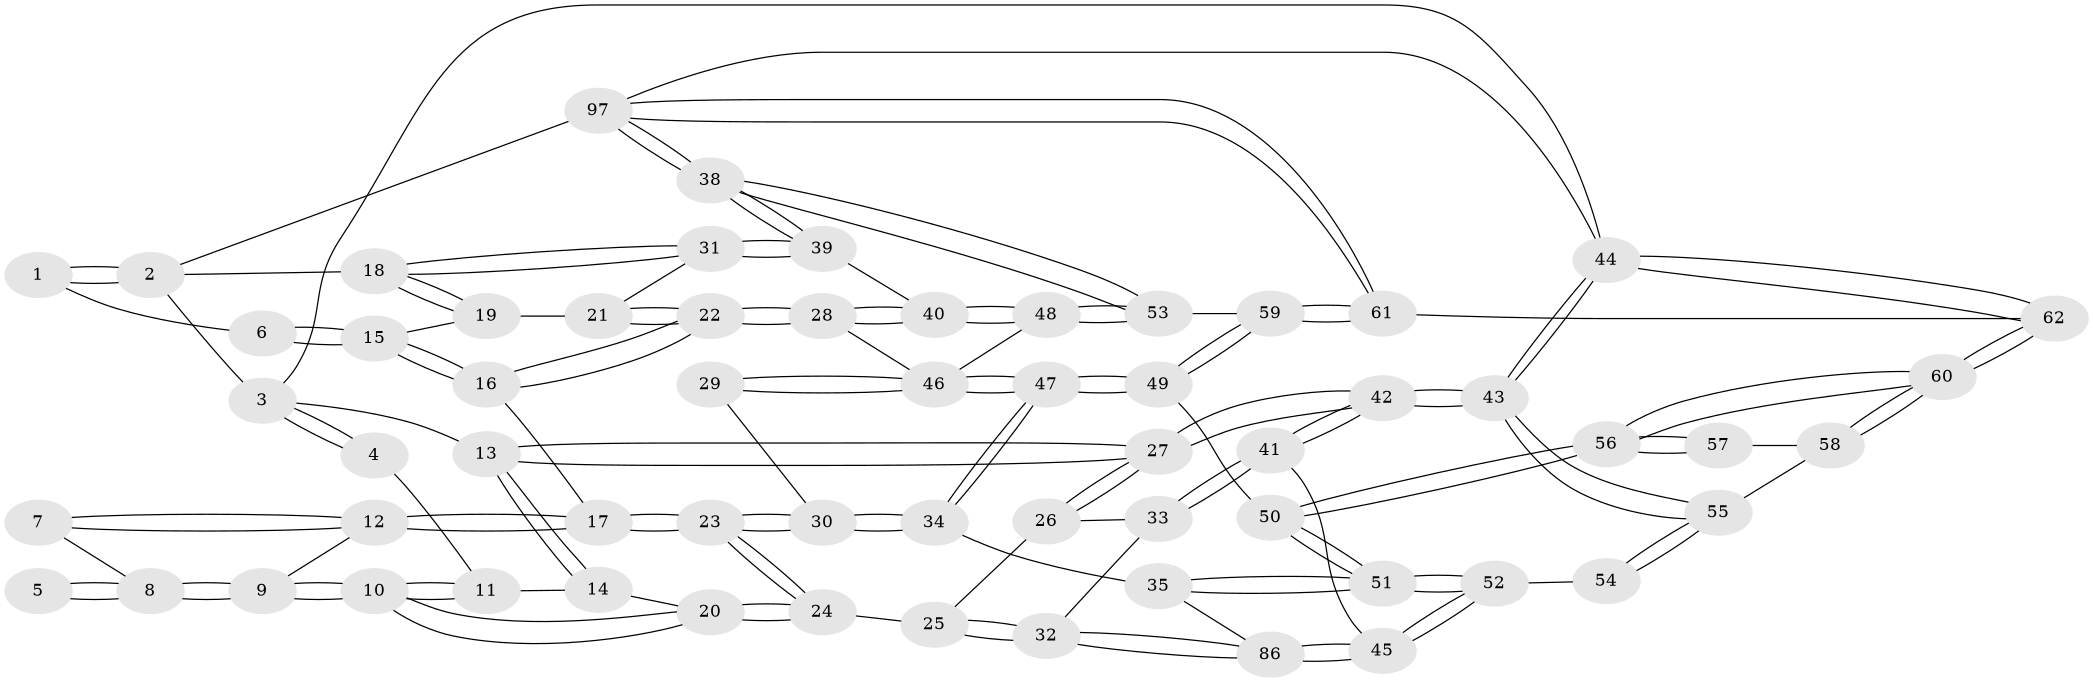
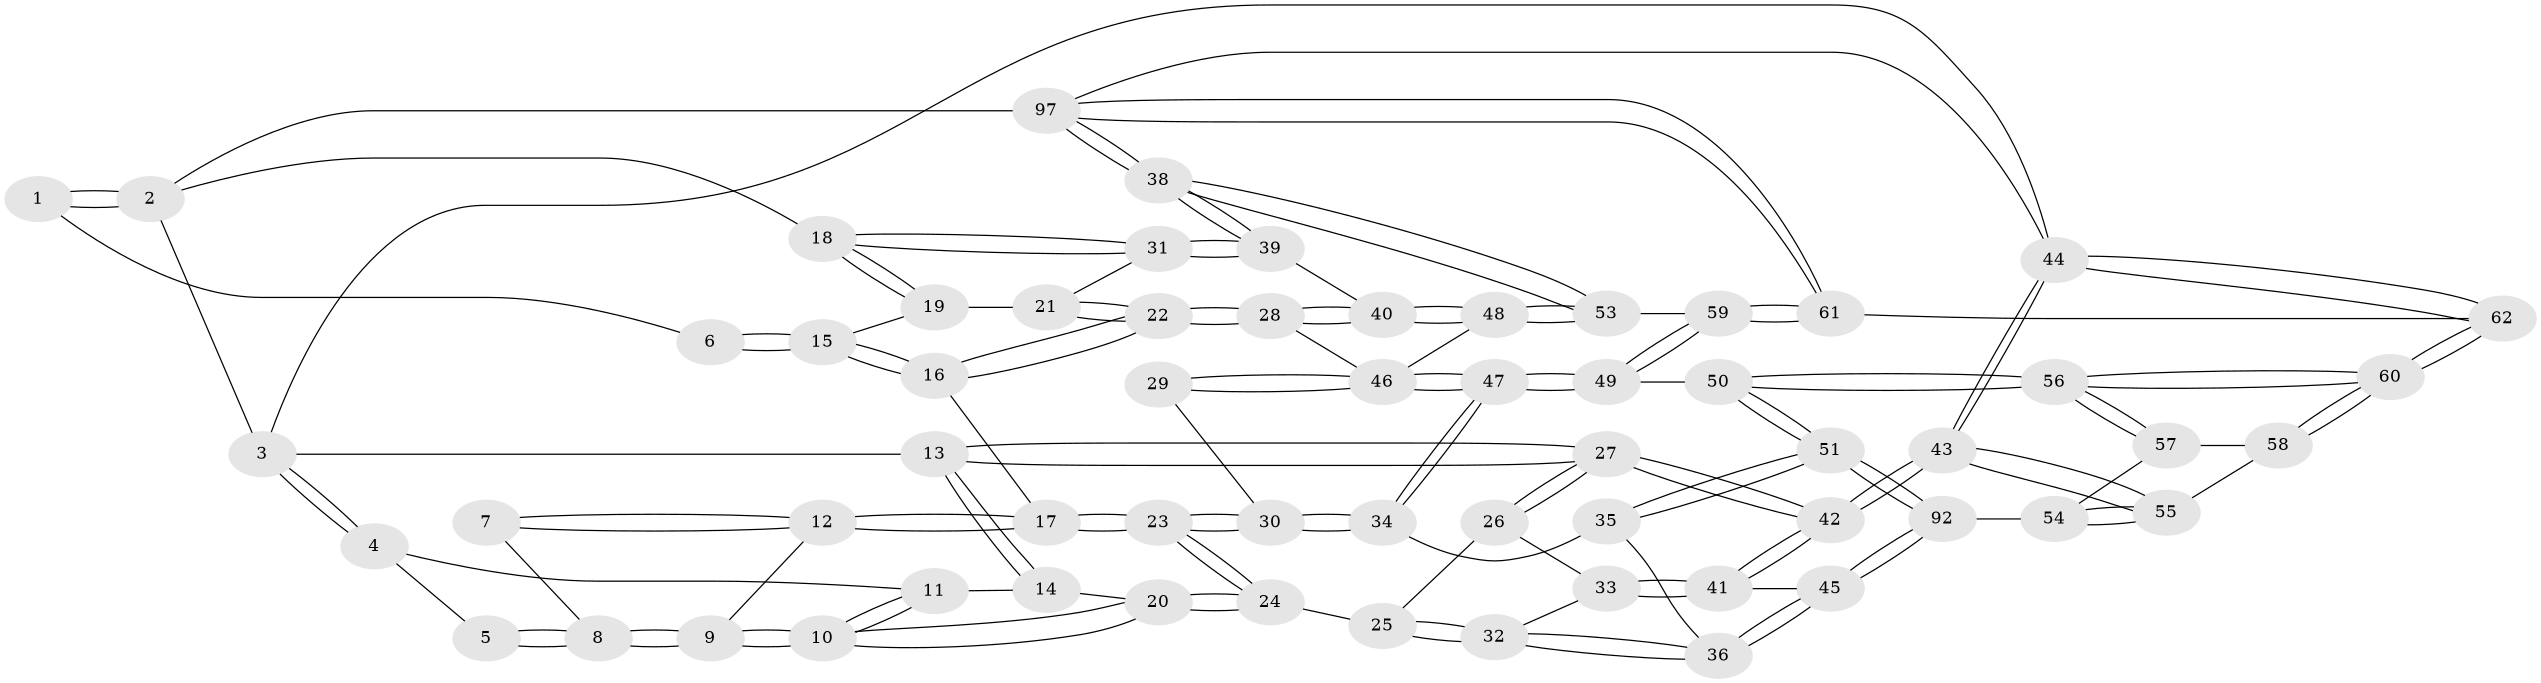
edge "57" -- "54": added
node "52": label "52" -> "92"
edge "4" -- "5": added
node "86": label "86" -> "36"
